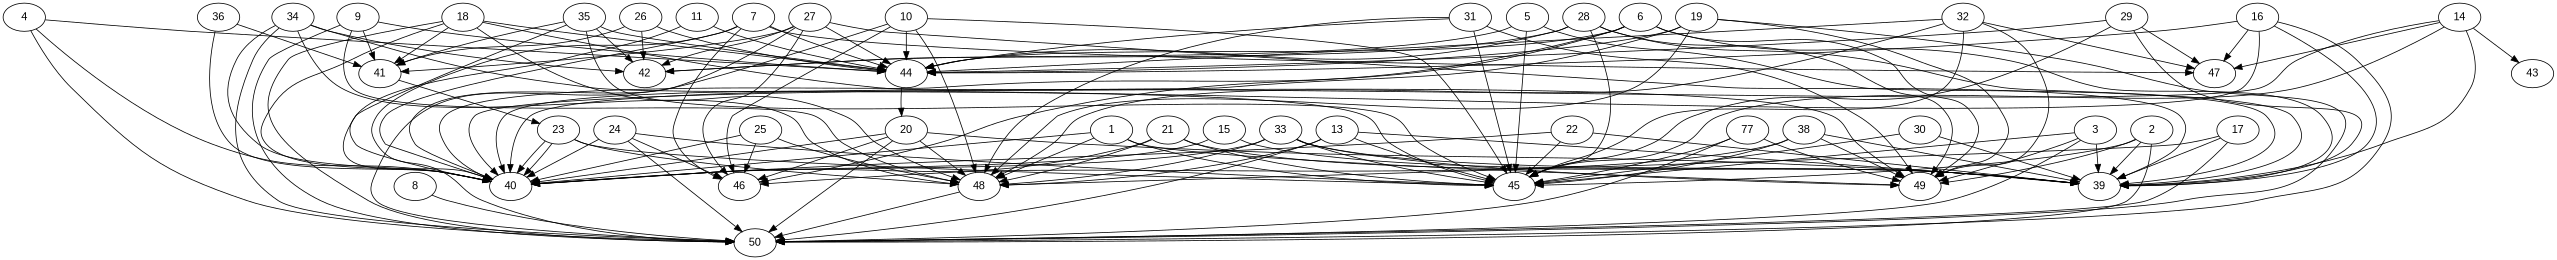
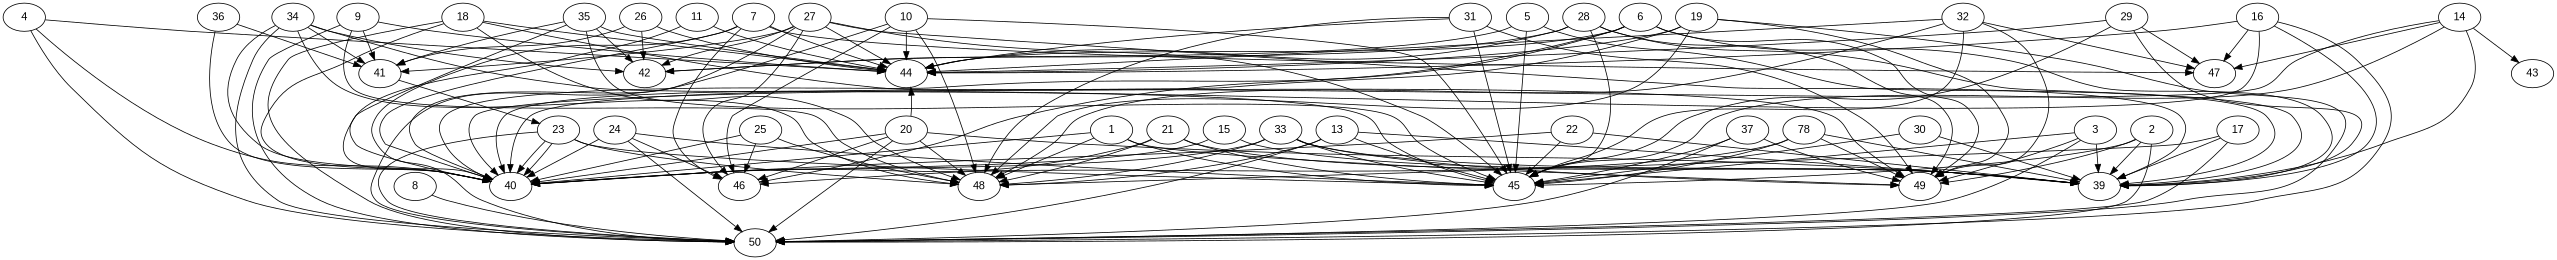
edge "18" -> "41": now "34" -> "41"
edge "27" -> "45": added
edge "44" -> "20": reversed
node "77": label "77" -> "37"
node "38": label "38" -> "78"
edge "48" -> "50": now "23" -> "50"
